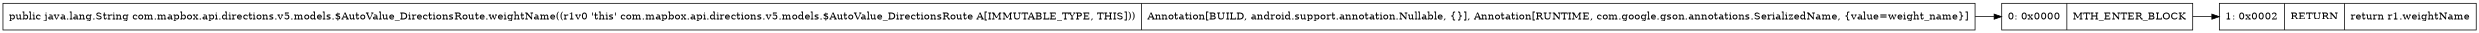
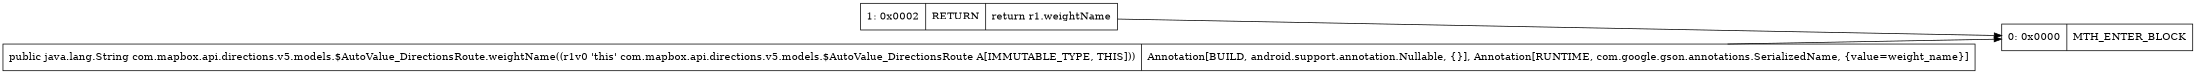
edge "0: 0x0000" -> "1: 0x0002": reversed
